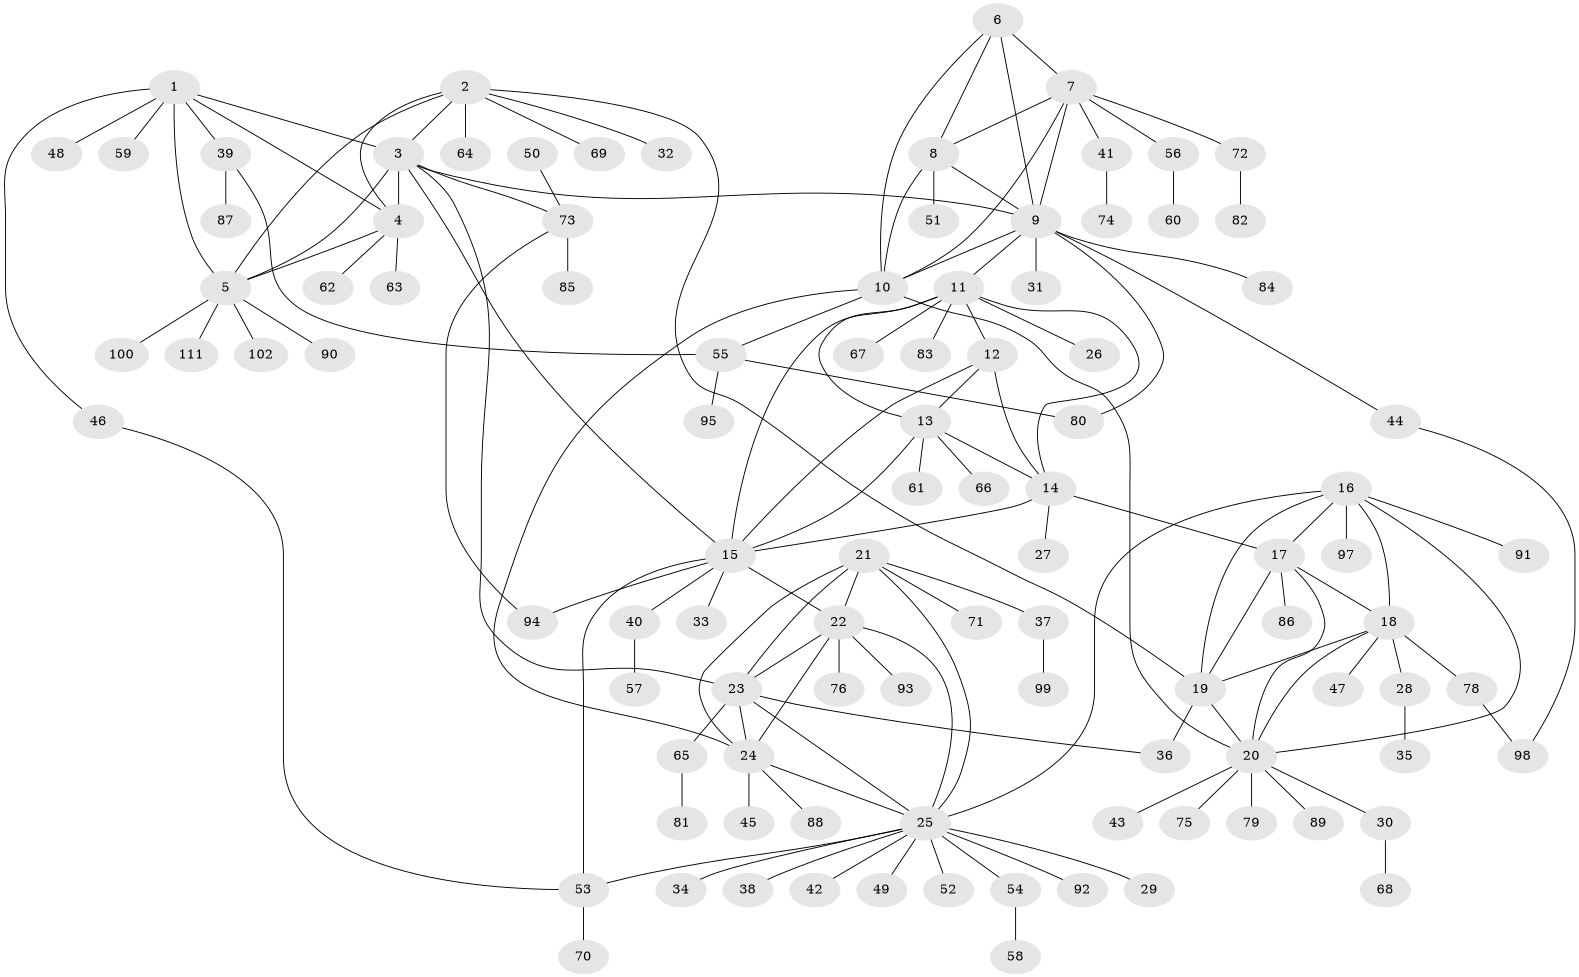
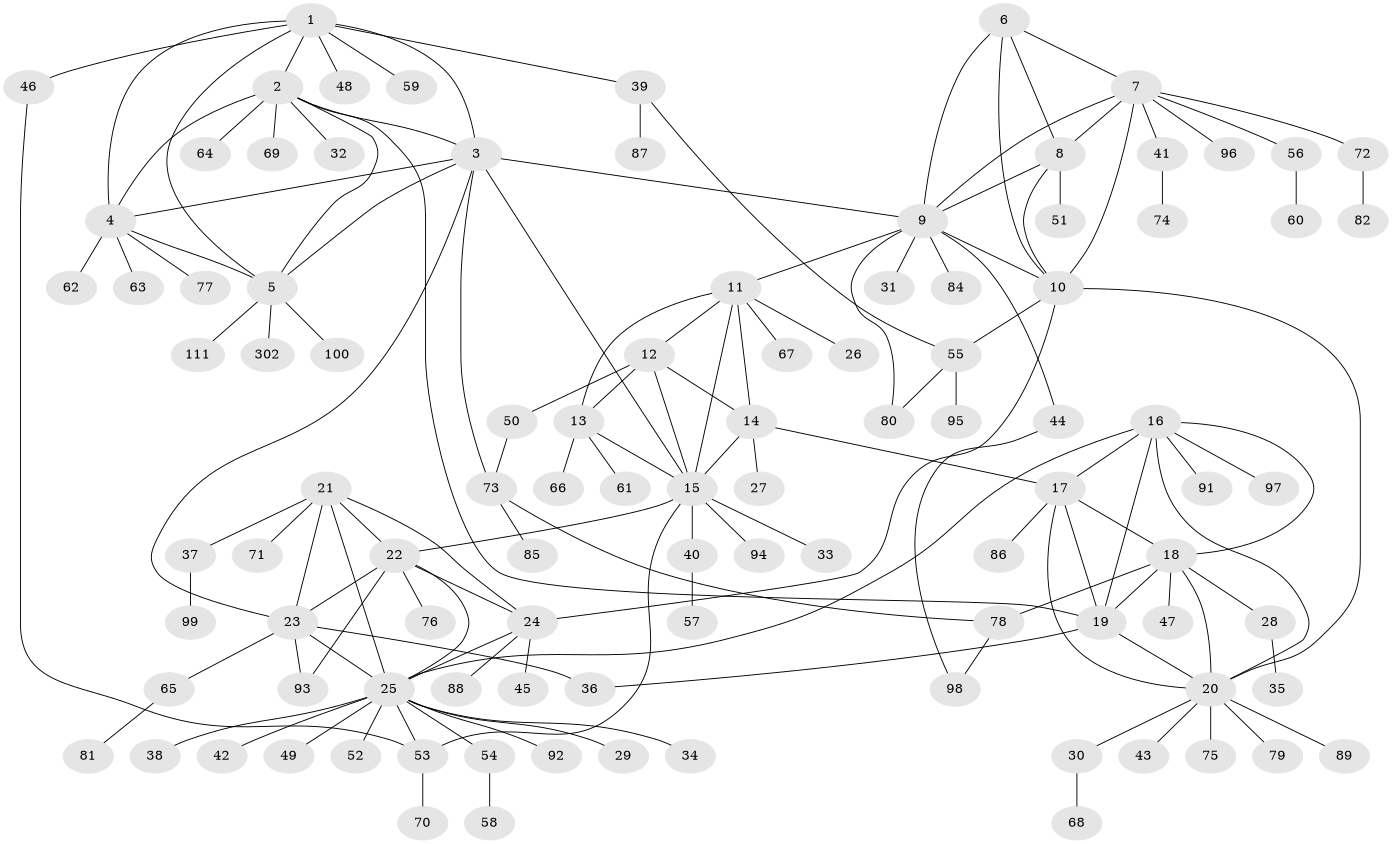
edge "1" -- "2": added
node "96": added
node "77": added
node "102": label "102" -> "302"
node "90": removed
node "83": removed
edge "12" -- "50": added
edge "73" -- "94": now "73" -- "78"
edge "13" -- "14": removed
edge "23" -- "24": now "23" -- "93"
